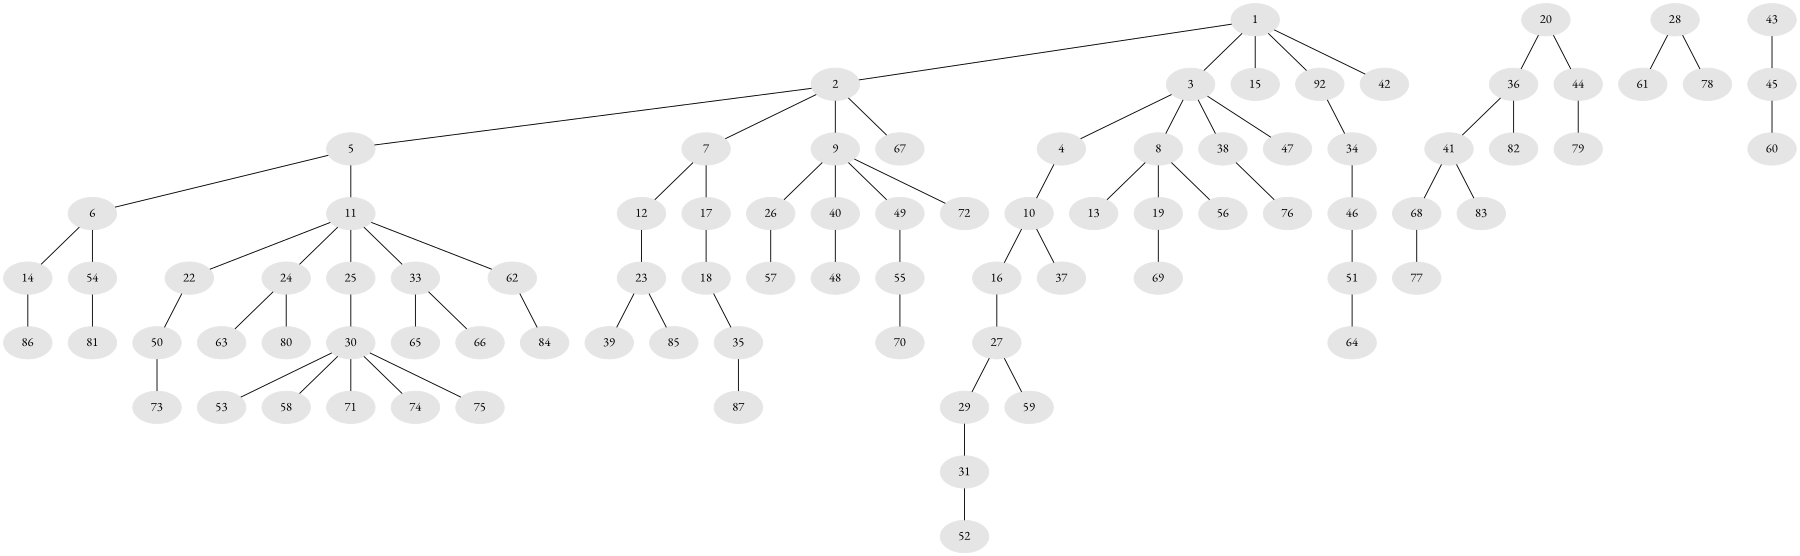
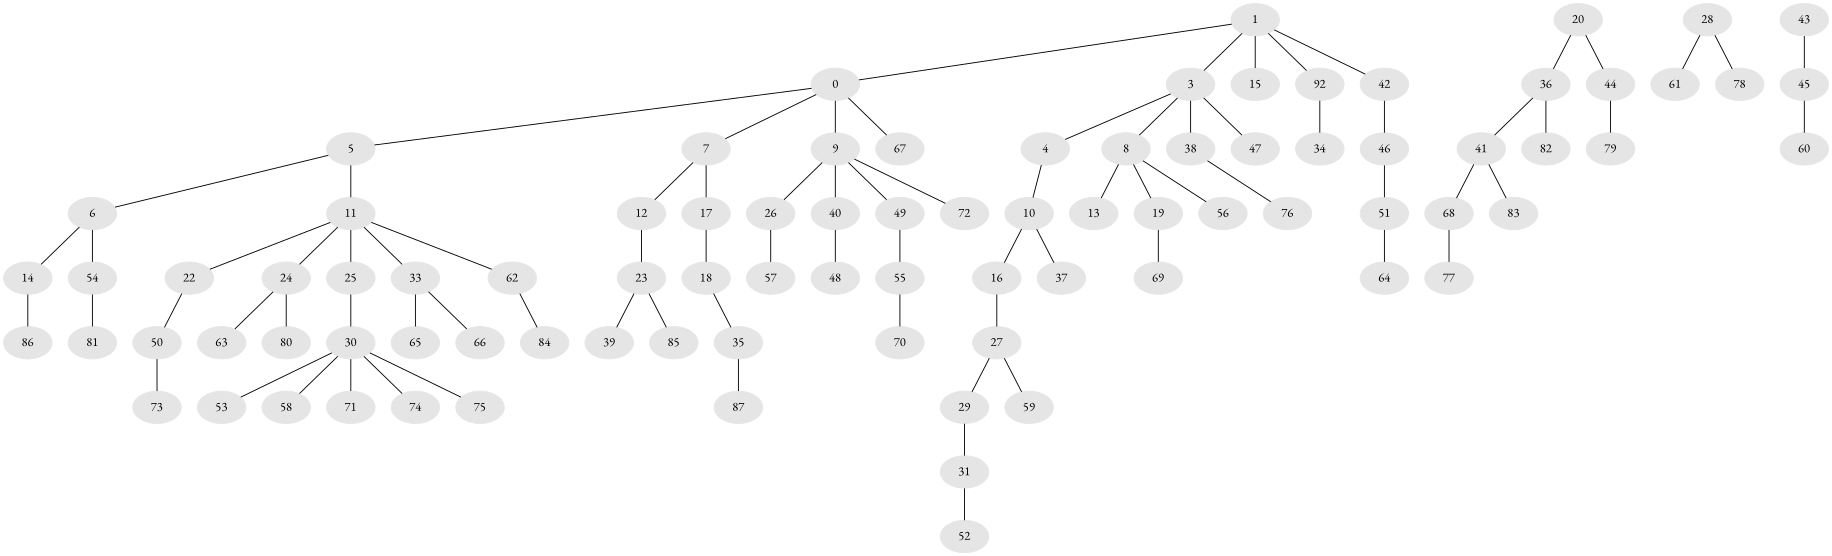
node "2": label "2" -> "0"
edge "34" -- "46": now "42" -- "46"
